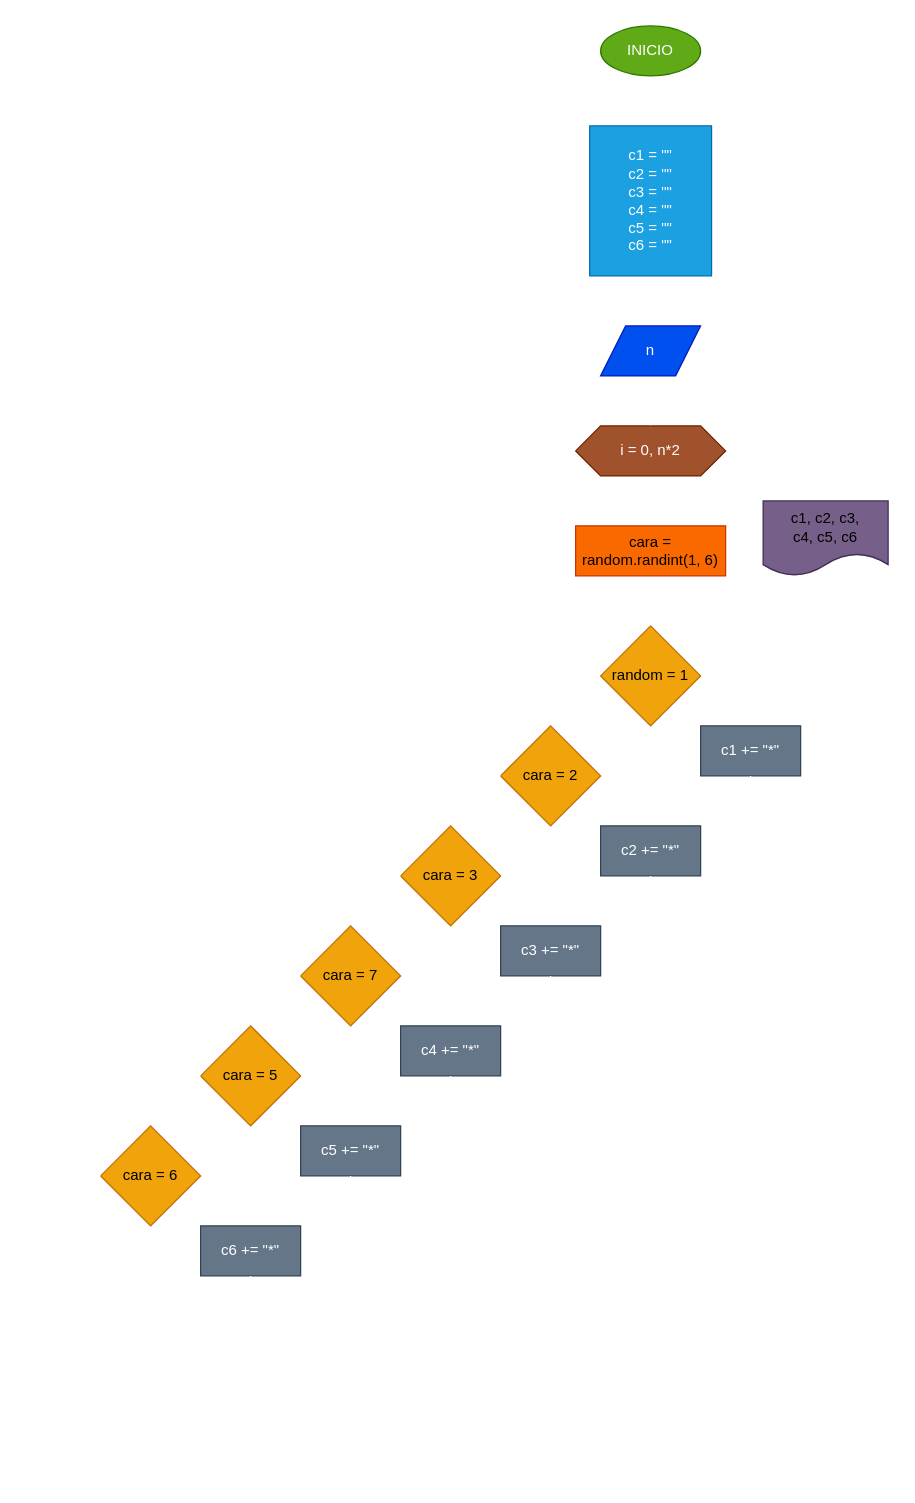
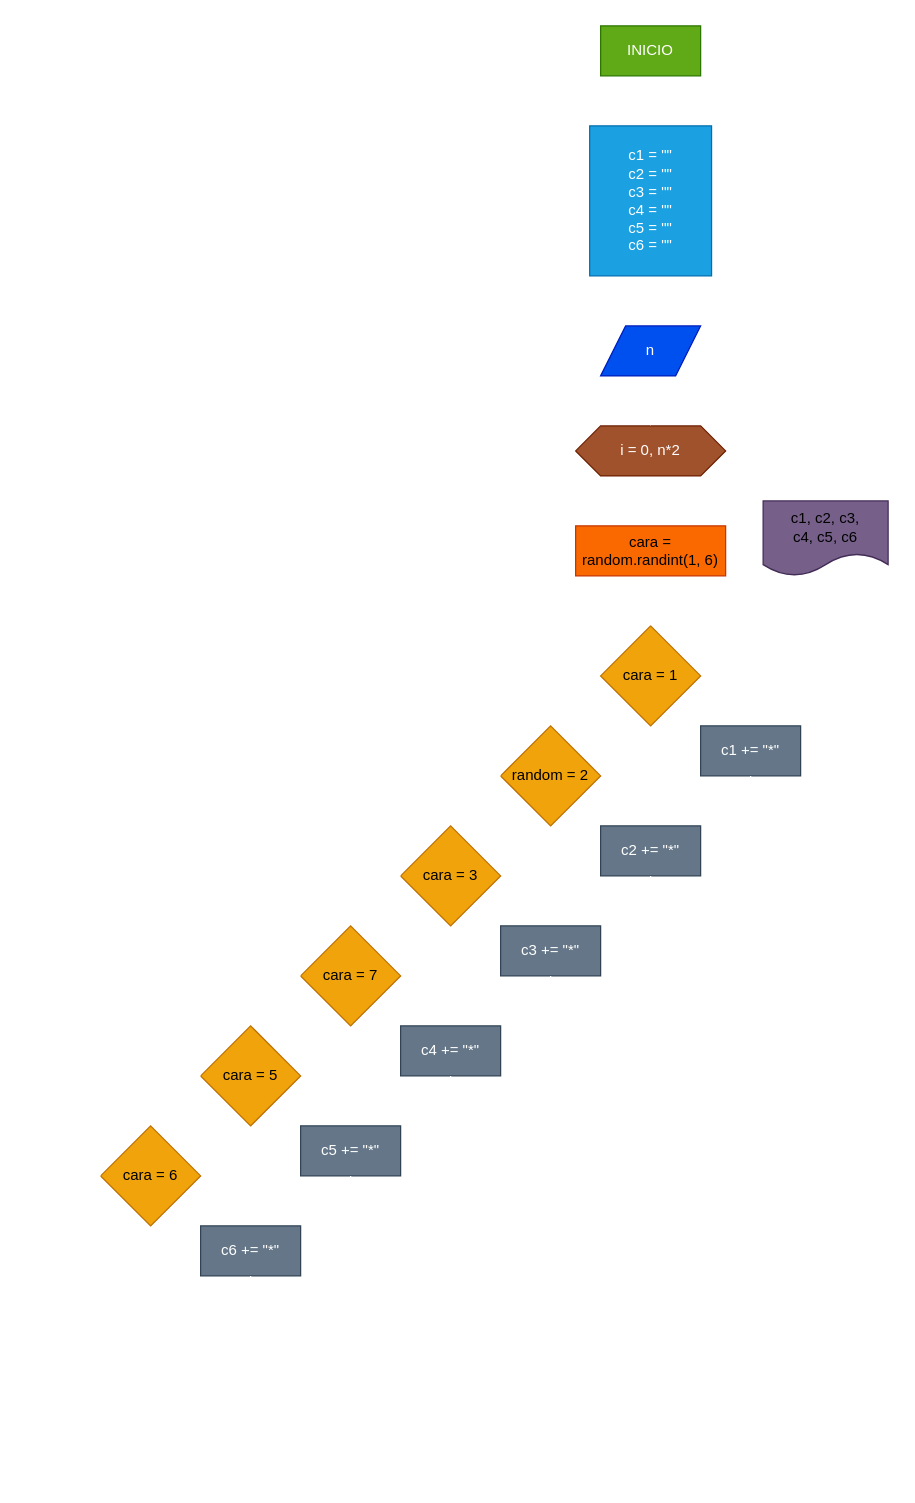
node "INICIO": shape ellipse -> rectangle
node "random = 1": label "random = 1" -> "cara = 1"
node "cara = 2": label "cara = 2" -> "random = 2"
